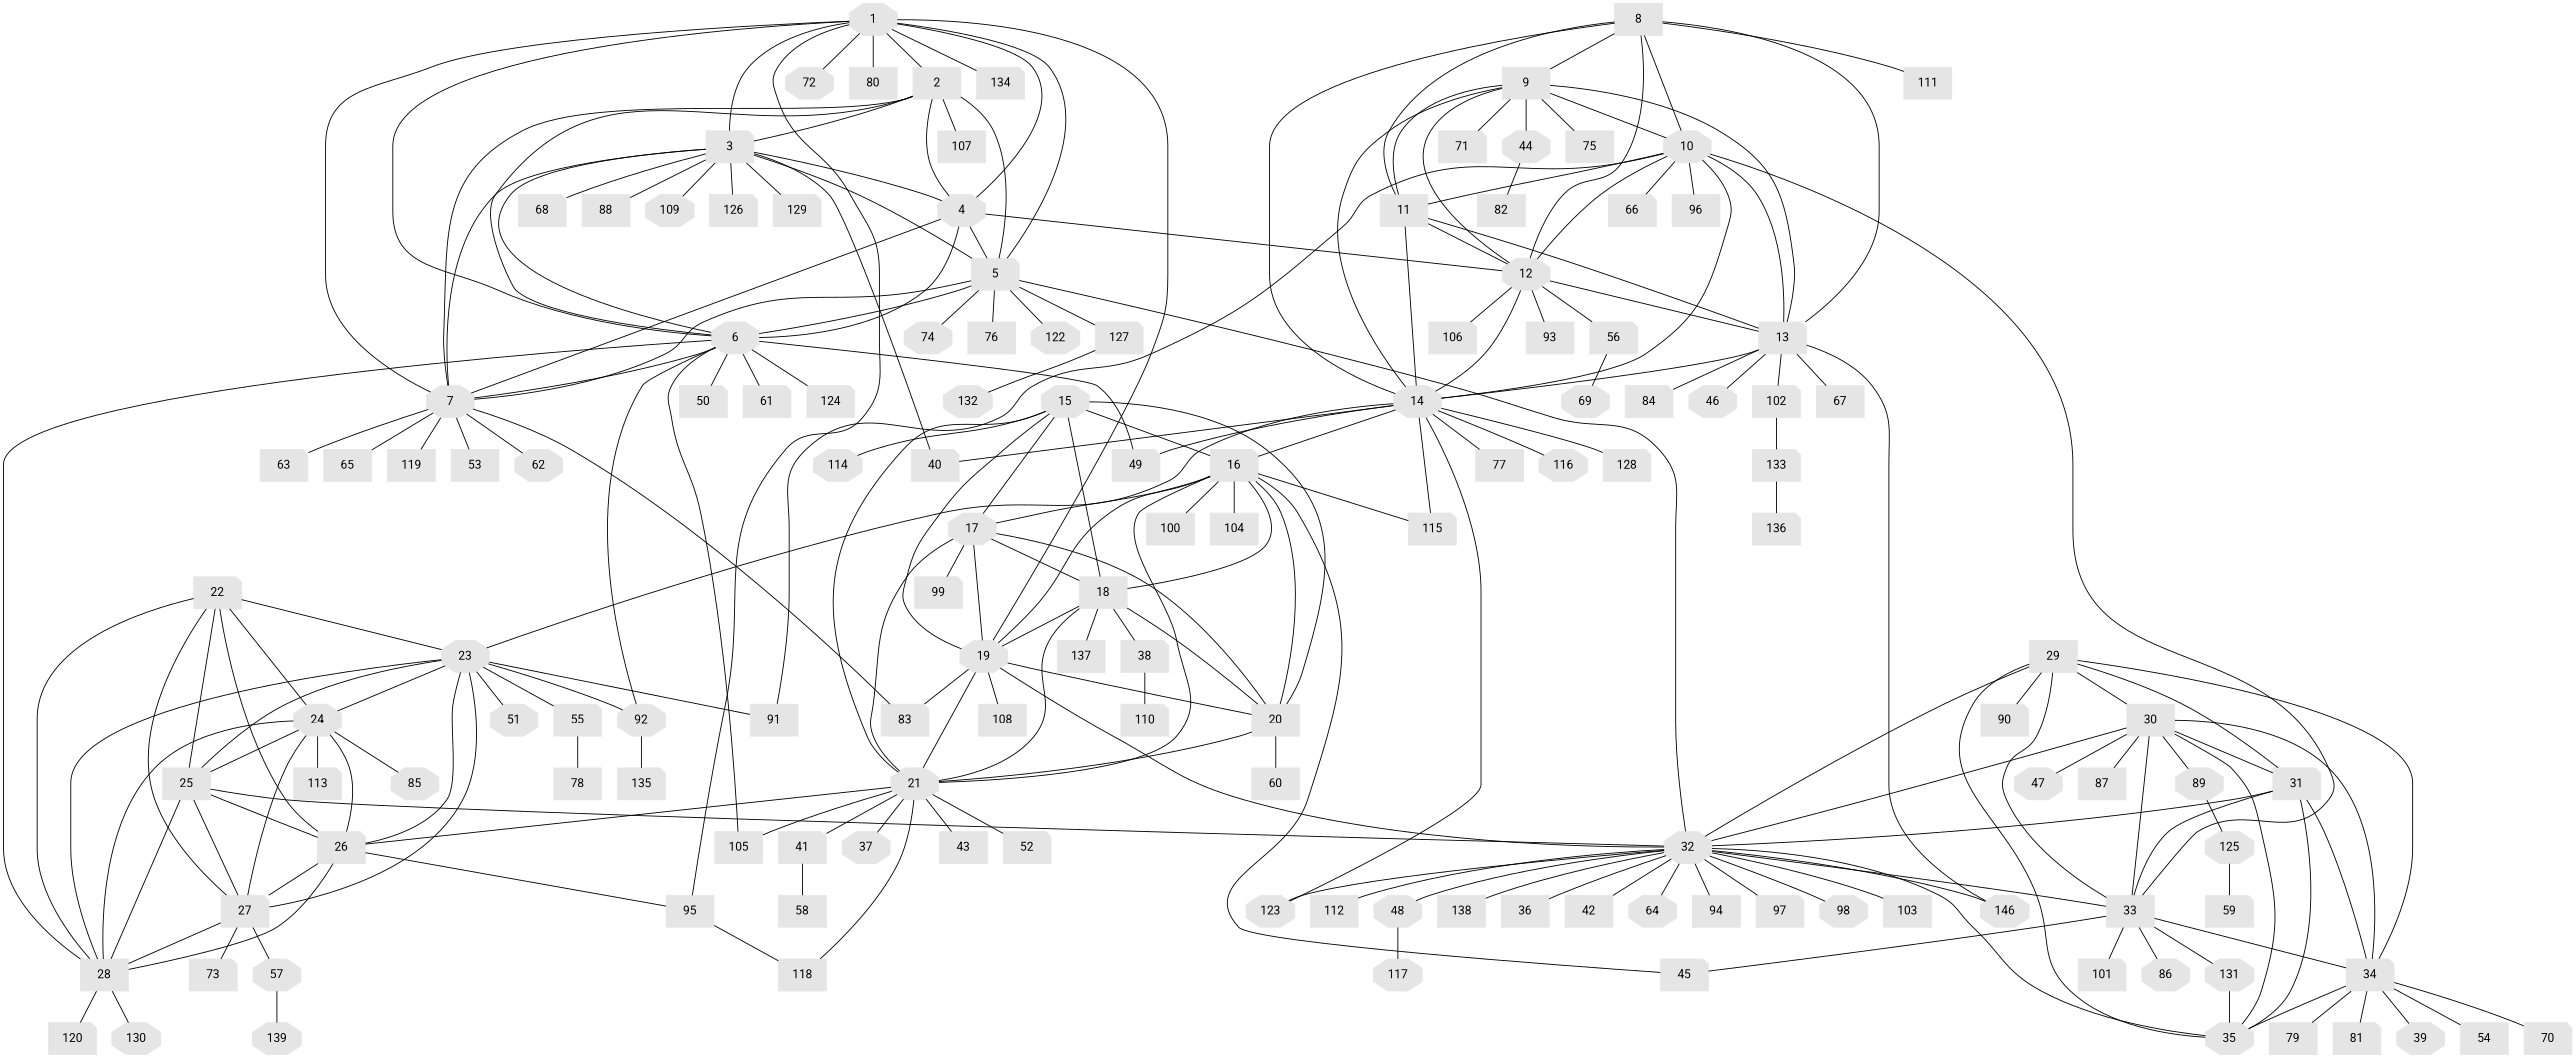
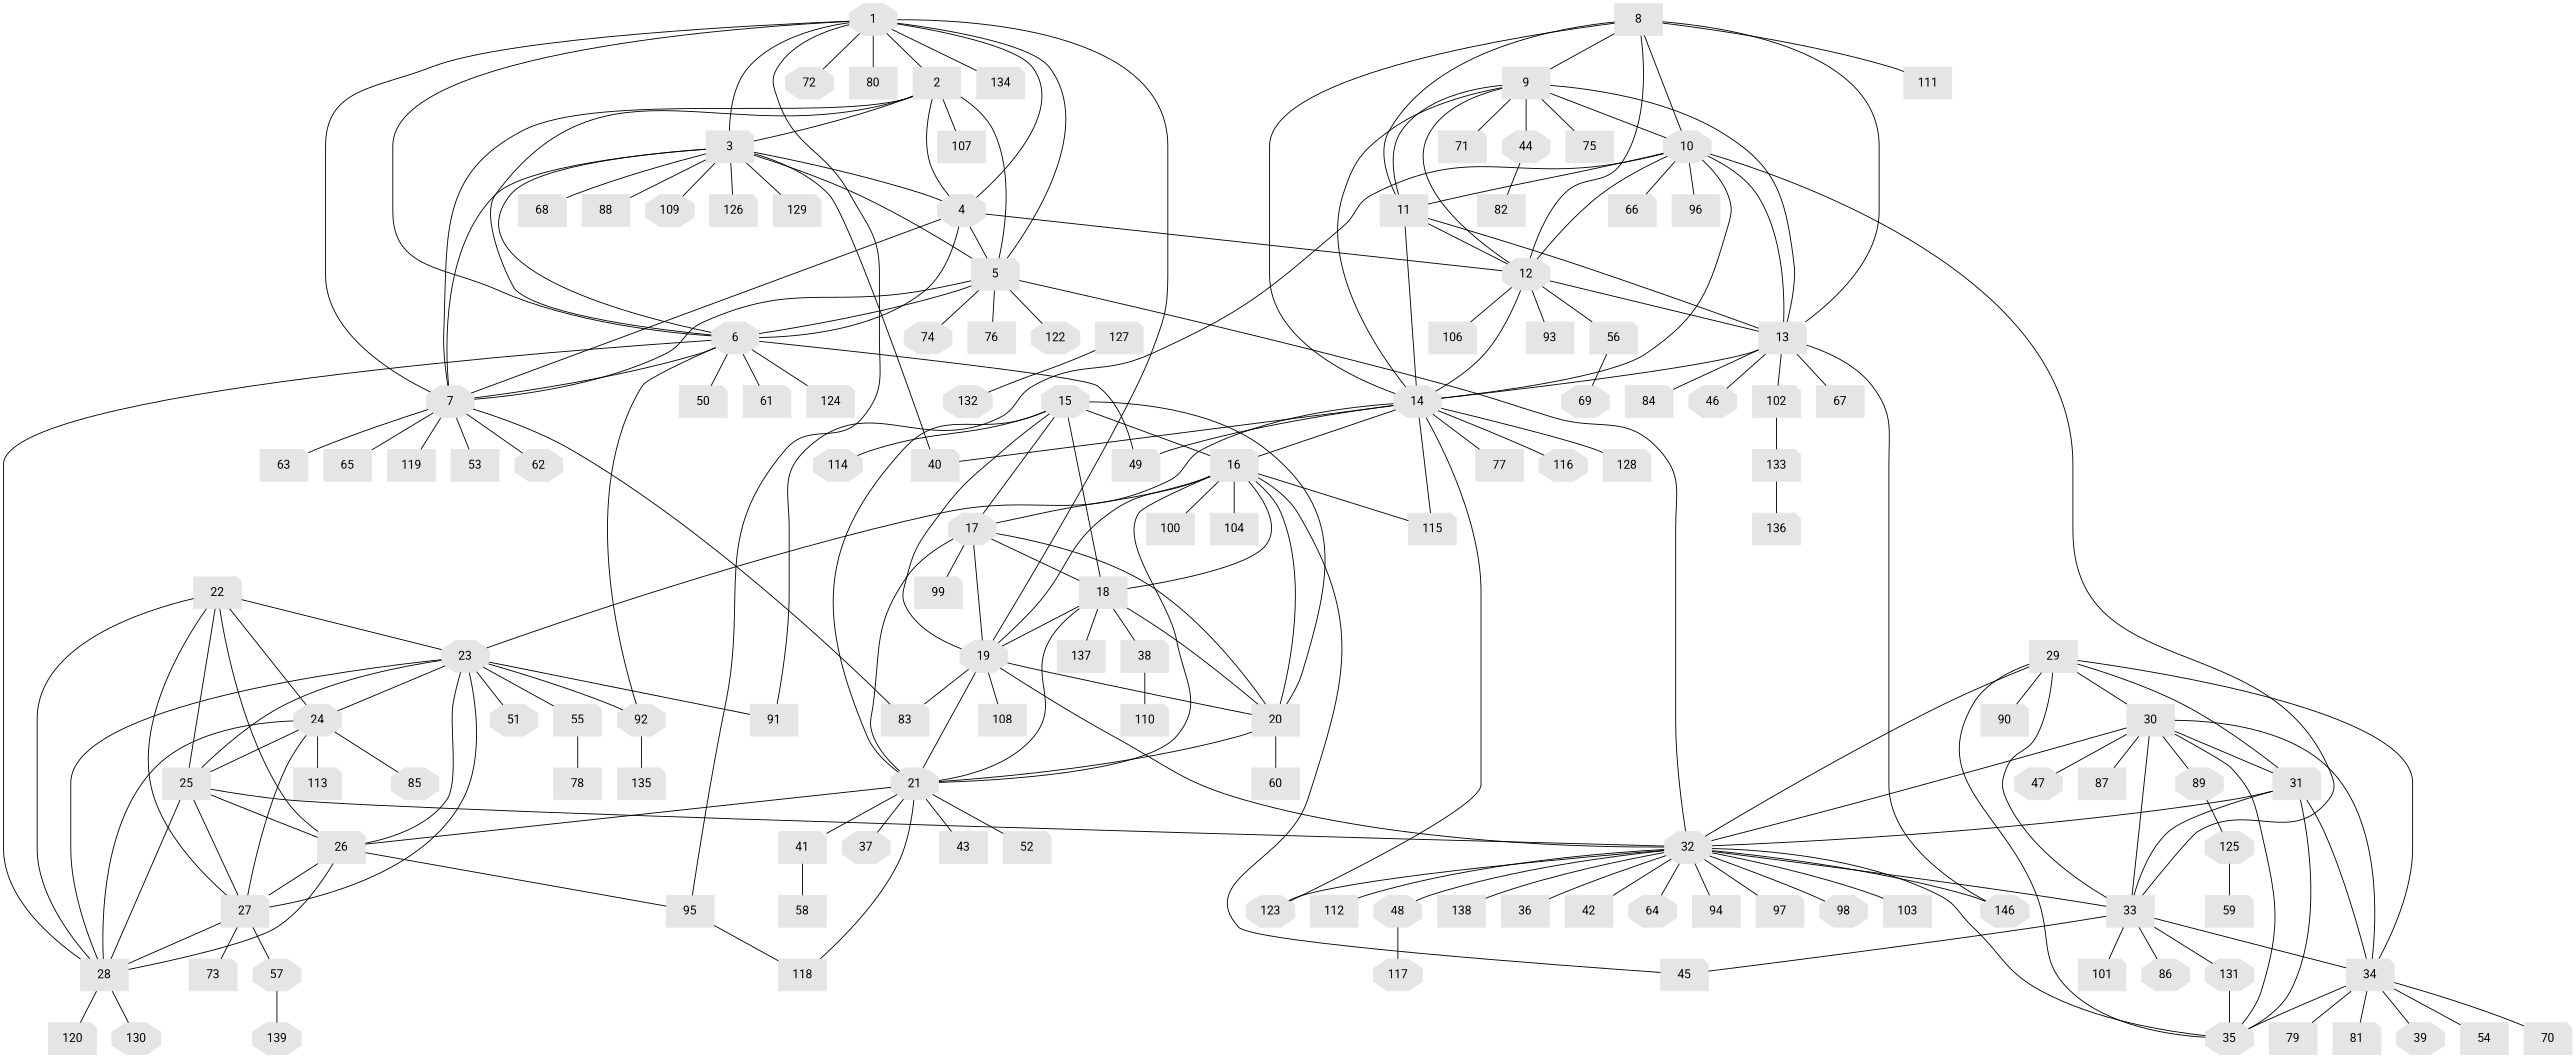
edge "5" -- "127": removed
edge "24" -- "26": removed
node "105": removed
